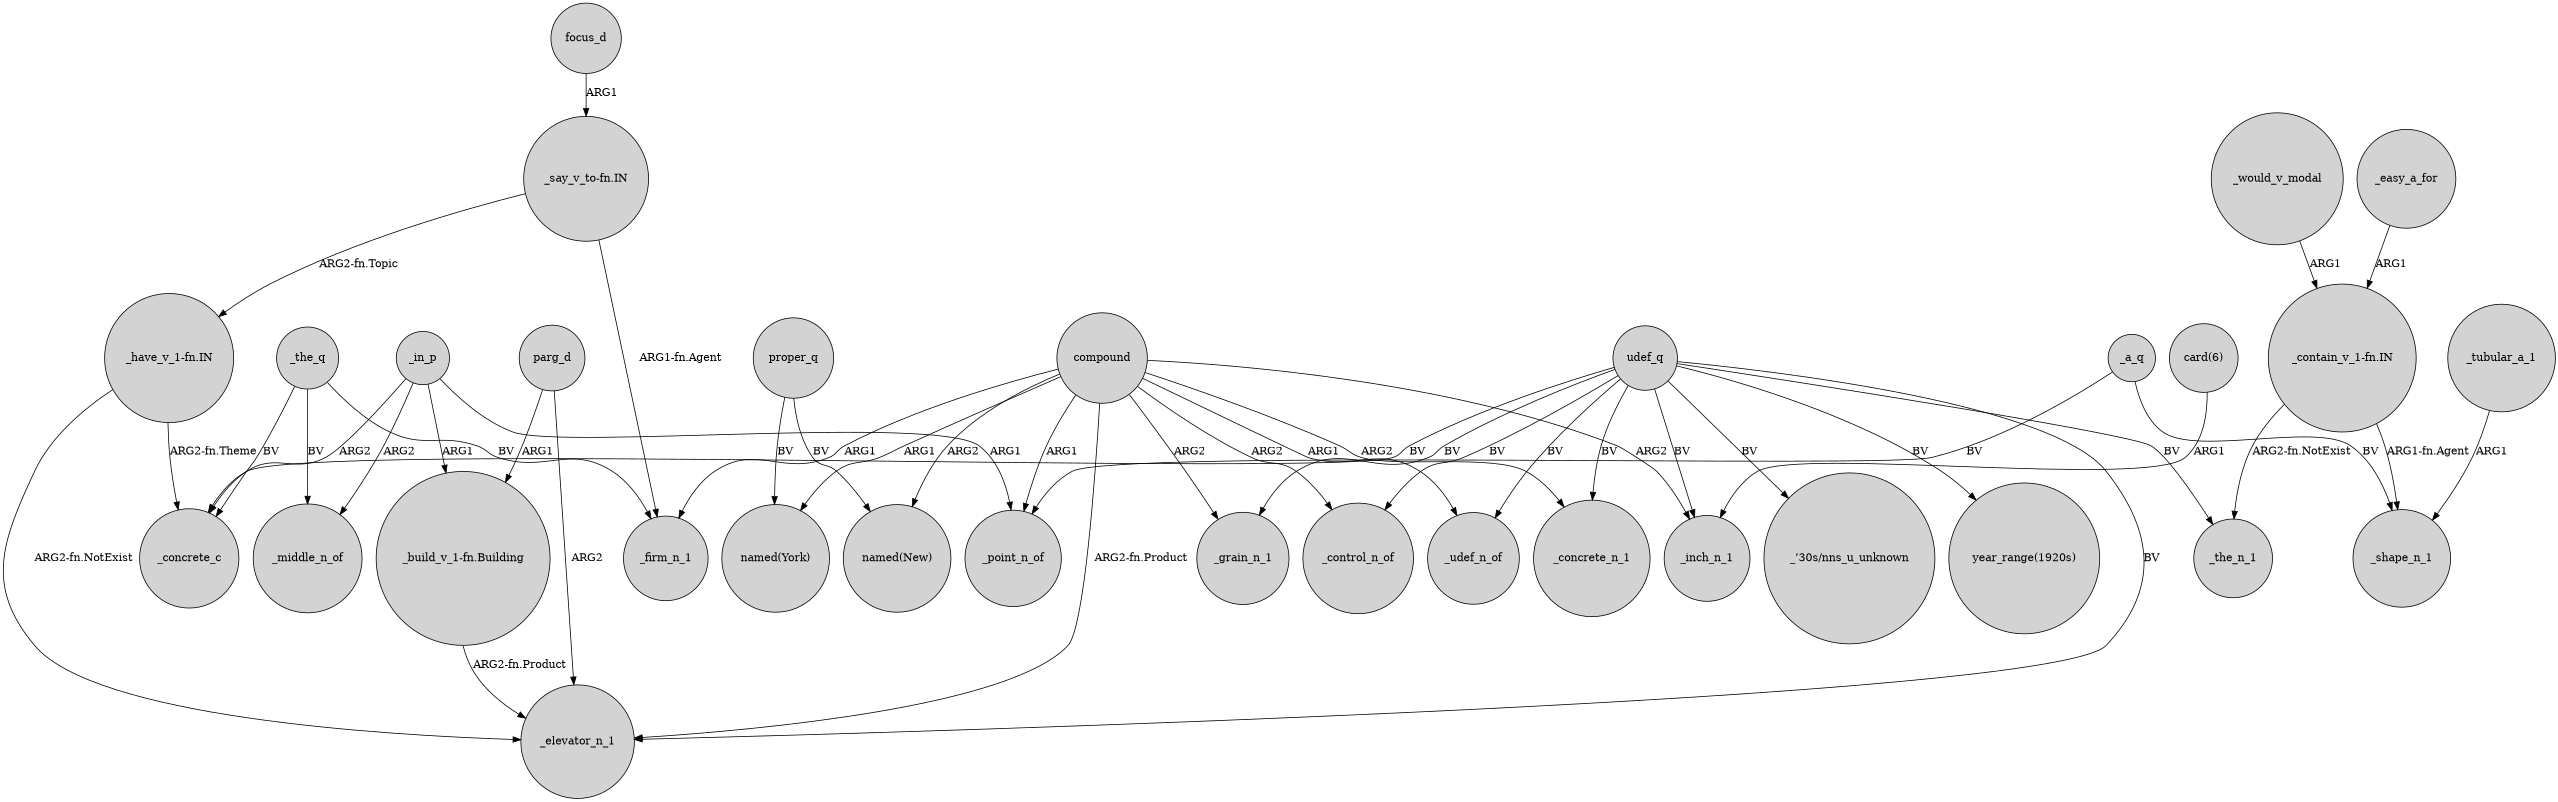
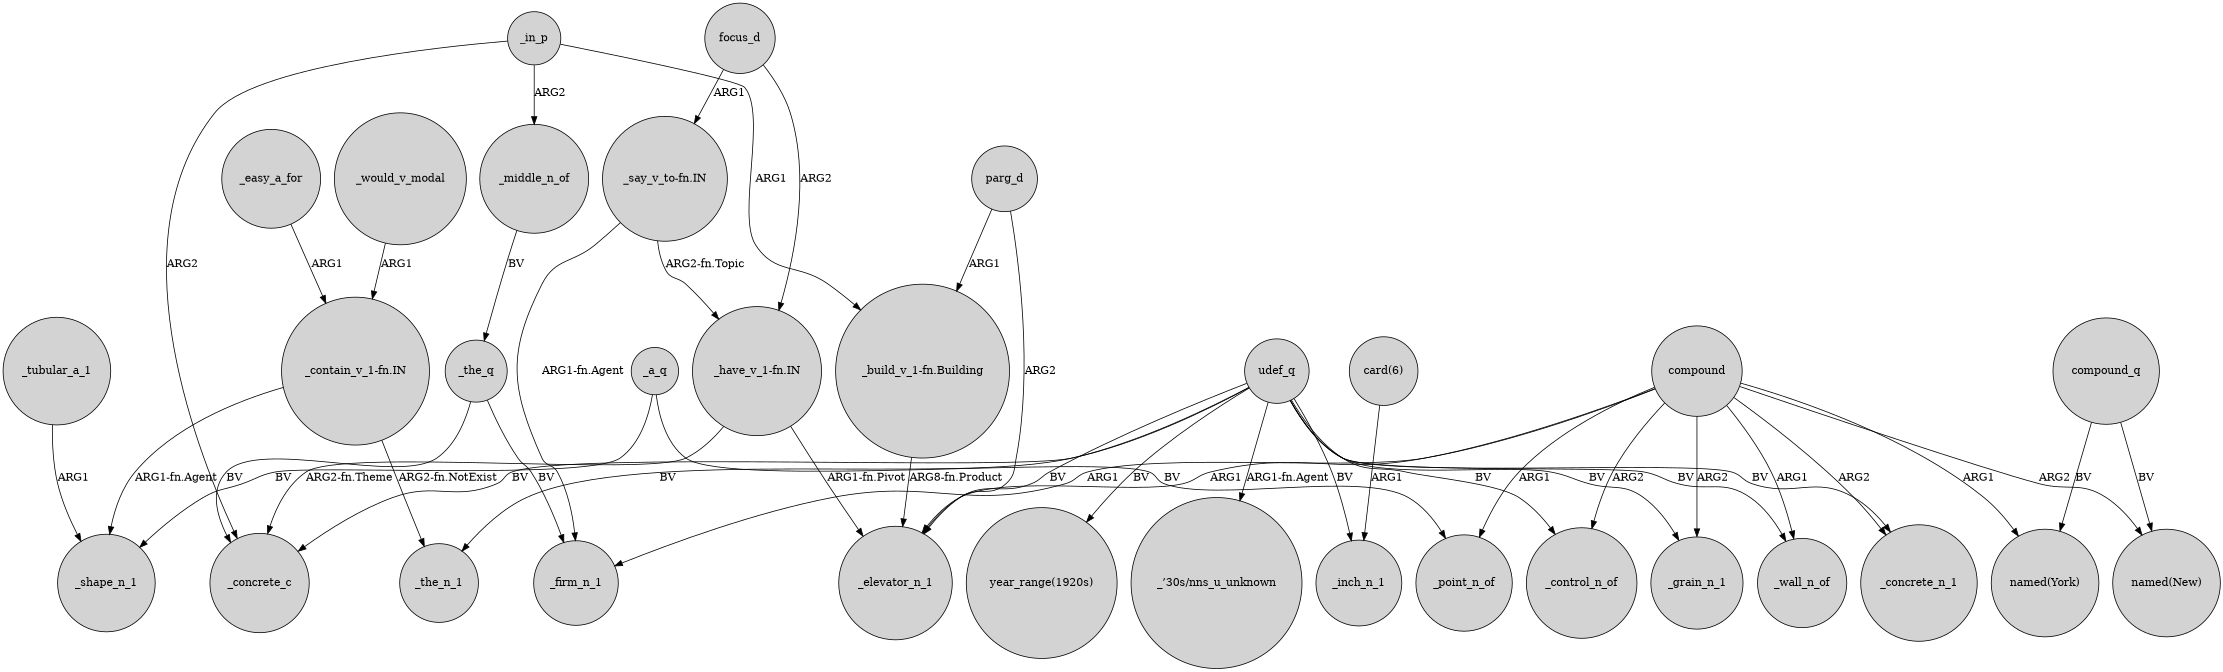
edge "focus_d" -> "_have_v_1-fn.IN": added, label "ARG2"
node "proper_q": label "proper_q" -> "compound_q"
edge "compound" -> "_inch_n_1": removed, label "ARG2"
edge "_in_p" -> "_point_n_of": removed, label "ARG1"
edge "_the_q" -> "_middle_n_of": reversed
edge "udef_q" -> "_’30s/nns_u_unknown": label "BV" -> "ARG1-fn.Agent"
edge "_have_v_1-fn.IN" -> "_elevator_n_1": label "ARG2-fn.NotExist" -> "ARG1-fn.Pivot"
edge "compound" -> "_elevator_n_1": label "ARG2-fn.Product" -> "ARG1"
node "_udef_n_of": label "_udef_n_of" -> "_wall_n_of"
edge "_build_v_1-fn.Building" -> "_elevator_n_1": label "ARG2-fn.Product" -> "ARG8-fn.Product"
